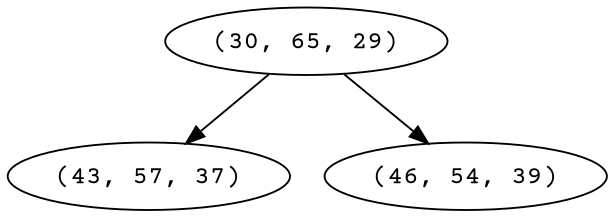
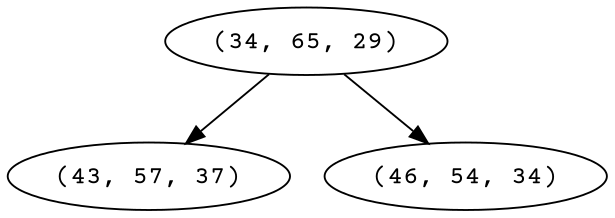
node "(30, 65, 29)": label "(30, 65, 29)" -> "(34, 65, 29)"
node "(46, 54, 39)": label "(46, 54, 39)" -> "(46, 54, 34)"
